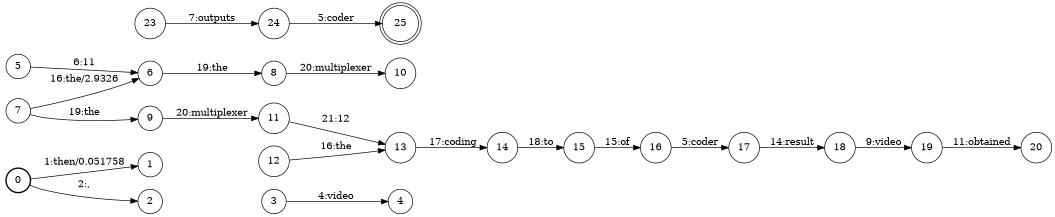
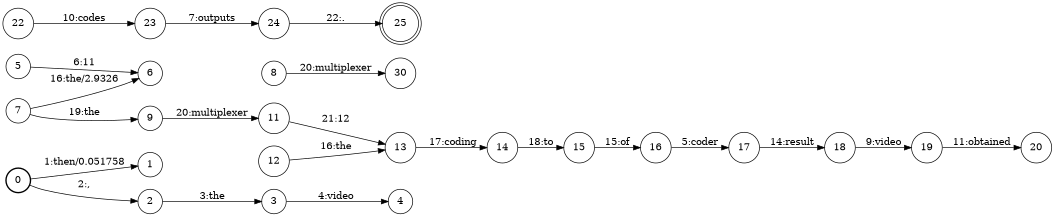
edge "24" -> "25": label "5:coder" -> "22:."
node "22": added
edge "6" -> "8": removed, label "19:the"
node "10": label "10" -> "30"
edge "2" -> "3": added, label "3:the"
